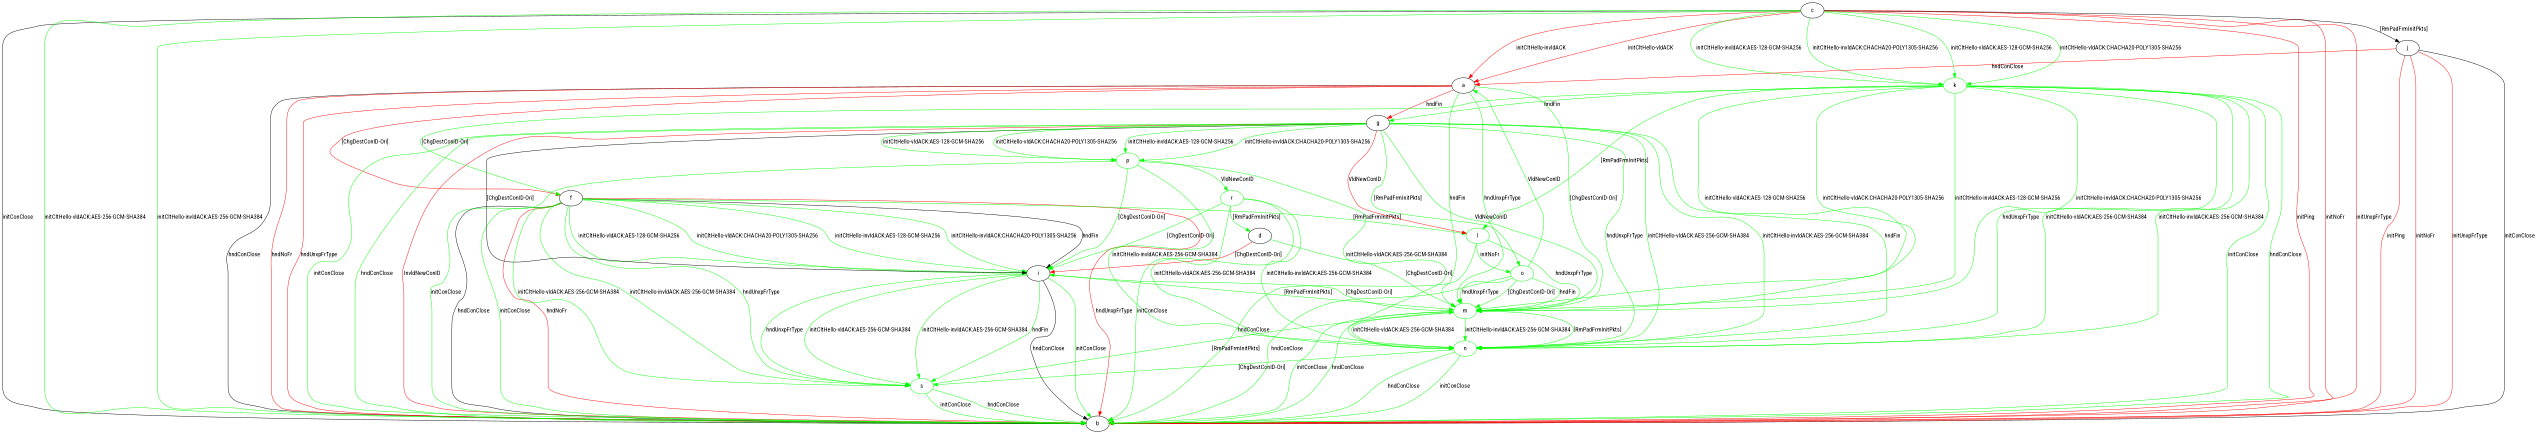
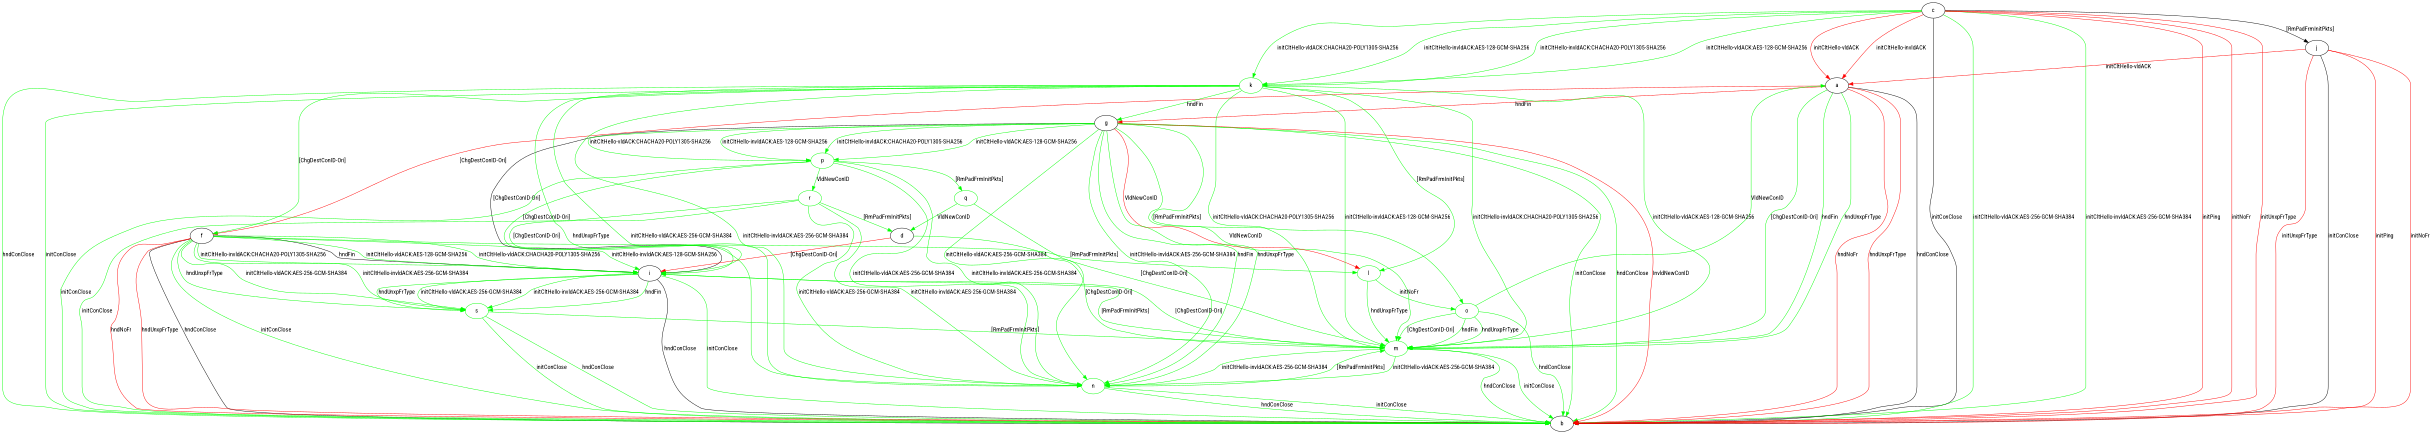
edge "j" -> "a": label "hndConClose " -> "initCltHello-vldACK "
node "q": added
edge "l" -> "b": removed, label "hndConClose"
edge "n" -> "s": removed, label "[ChgDestConID-Ori]"
